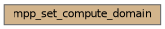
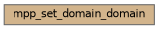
node "mpp_set_compute_domain": label "mpp_set_compute_domain" -> "mpp_set_domain_domain"
